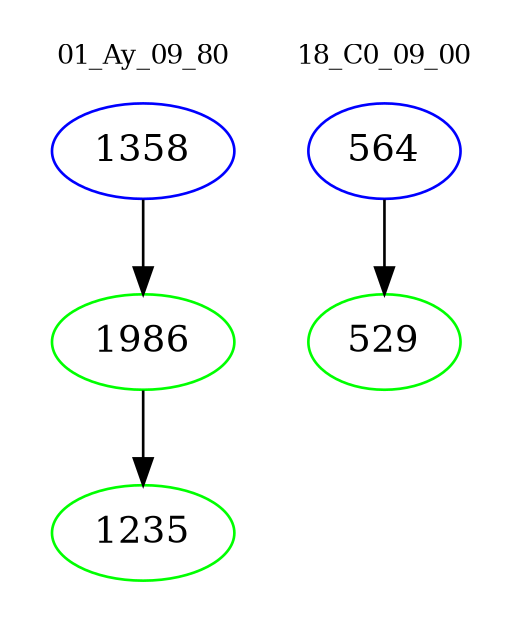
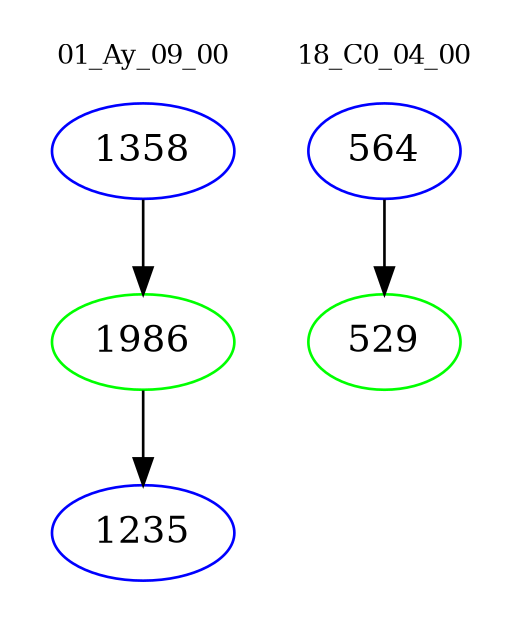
cluster "01_Ay_09_80": label "01_Ay_09_80" -> "01_Ay_09_00"
cluster "18_C0_09_00": label "18_C0_09_00" -> "18_C0_04_00"
node "1235": color green -> blue
